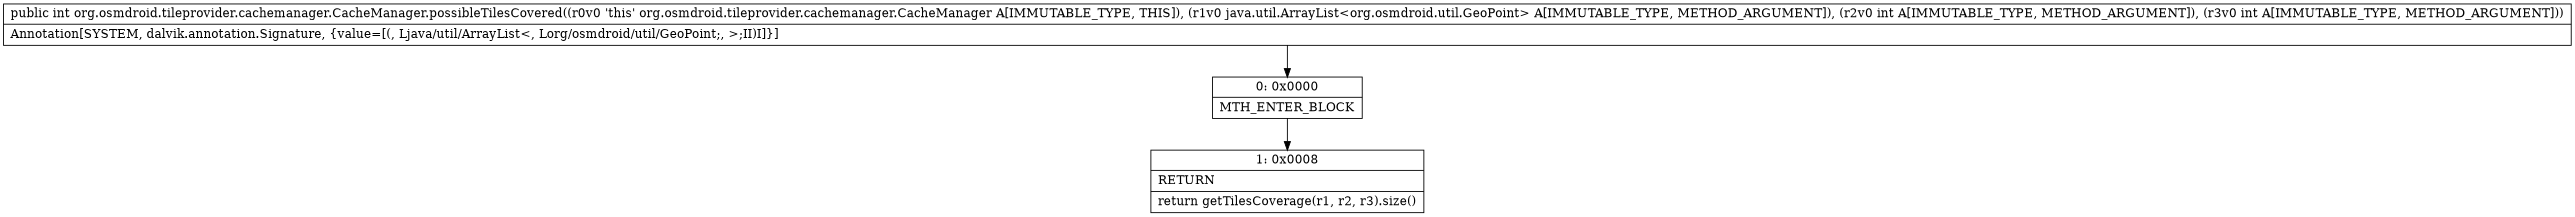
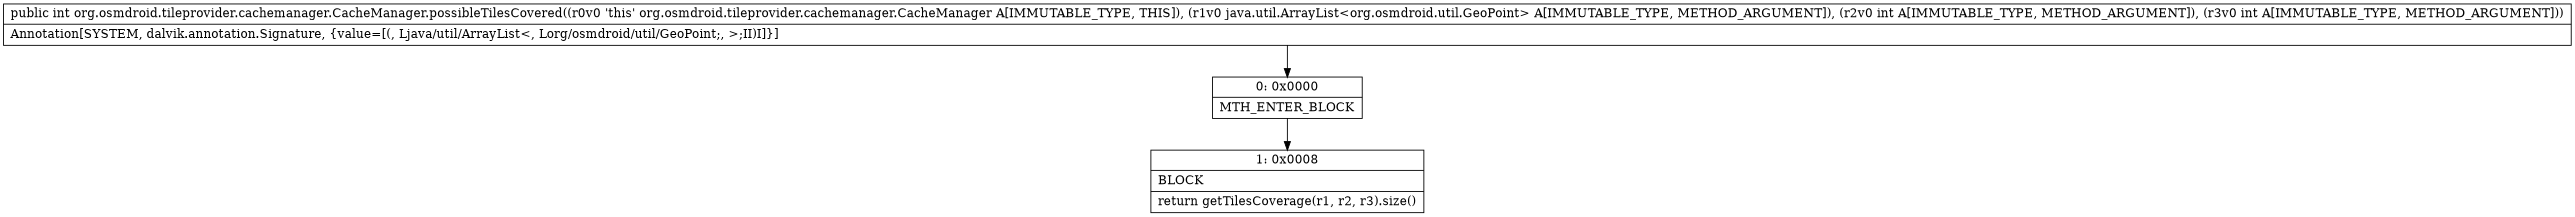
node "1: 0x0008": text "RETURN" -> "BLOCK"
